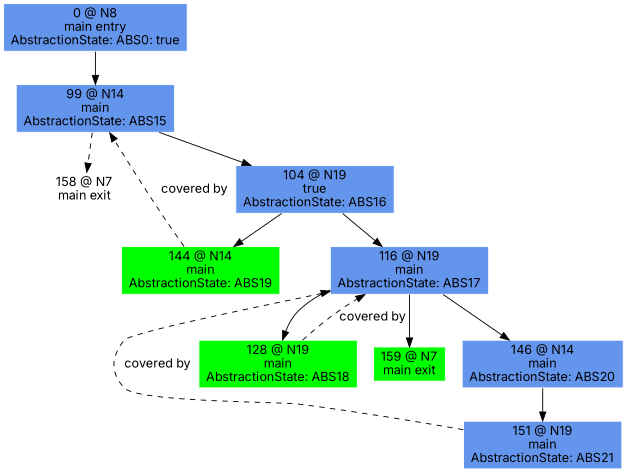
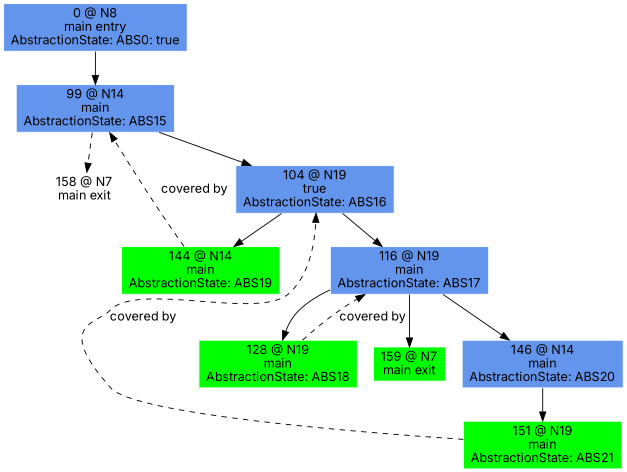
edge "151 @ N19 main AbstractionState: ABS21" -> "116 @ N19 main AbstractionState: ABS17": now "151 @ N19 main AbstractionState: ABS21" -> "104 @ N19 true AbstractionState: ABS16"
node "151 @ N19 main AbstractionState: ABS21": fillcolor cornflowerblue -> green
